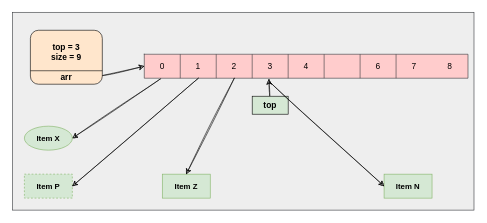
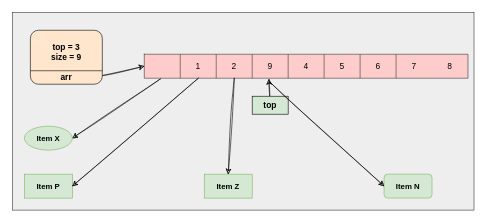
node "0": removed
node "3": label "3" -> "9"
node "5": added
node "Item P": style dashed -> solid
node "Item Z": moved (186, 186) -> (228, 186)
node "Item N": shape rectangle -> rounded rectangle
